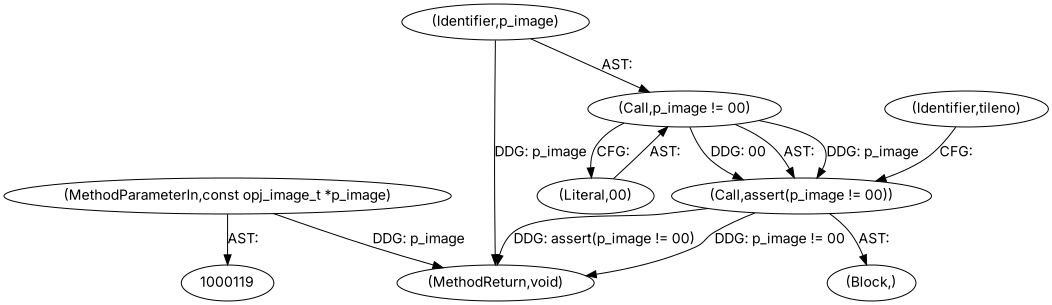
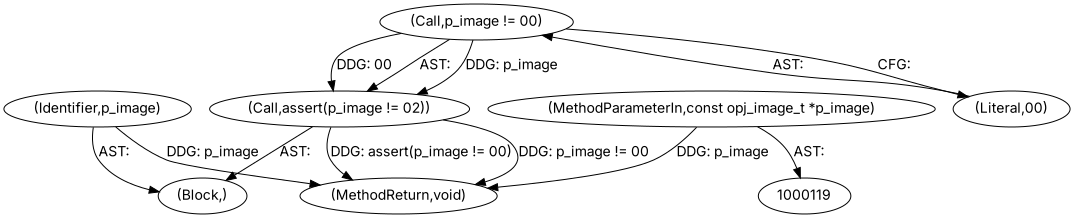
edge "(Identifier,p_image)" -> "(Call,p_image != 00)": now "(Identifier,p_image)" -> "(Block,)"
node "(Identifier,tileno)": removed
node "(Call,assert(p_image != 00))": label "(Call,assert(p_image != 00))" -> "(Call,assert(p_image != 02))"
